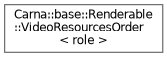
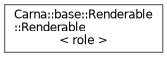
node "Carna::base::Renderable ::VideoResourcesOrder < role >": label "Carna::base::Renderable ::VideoResourcesOrder < role >" -> "Carna::base::Renderable ::Renderable < role >"
